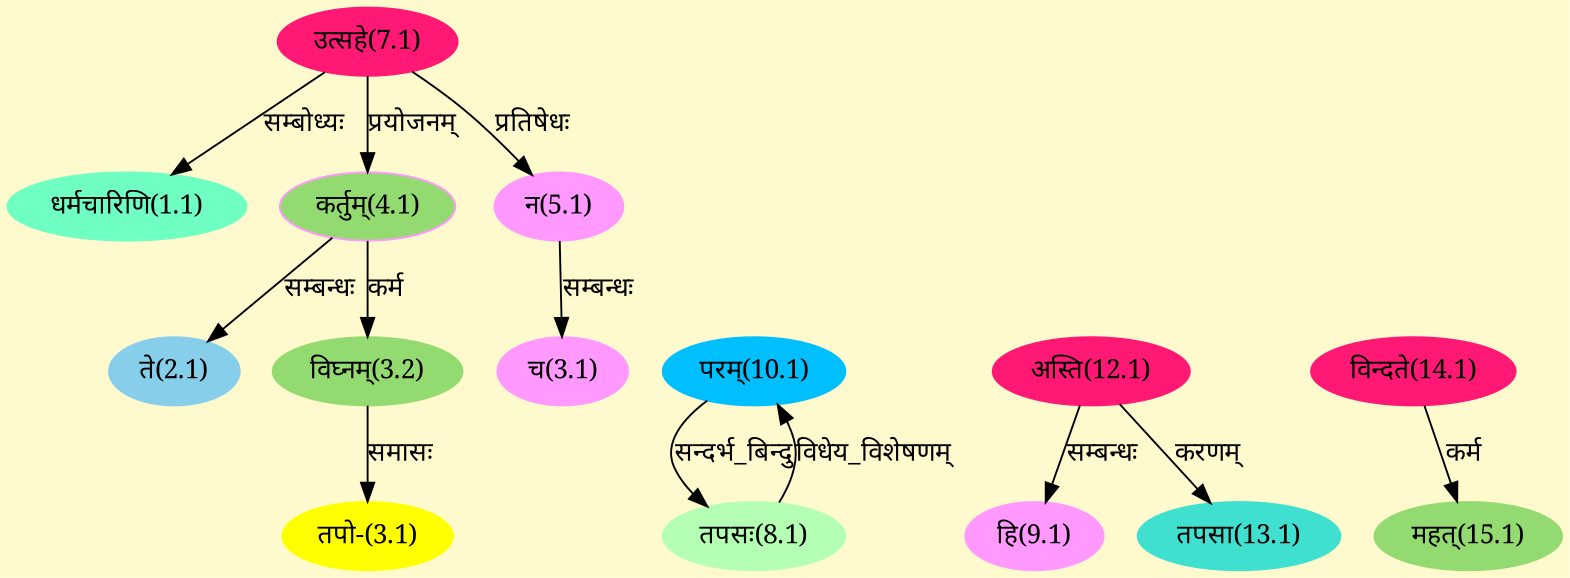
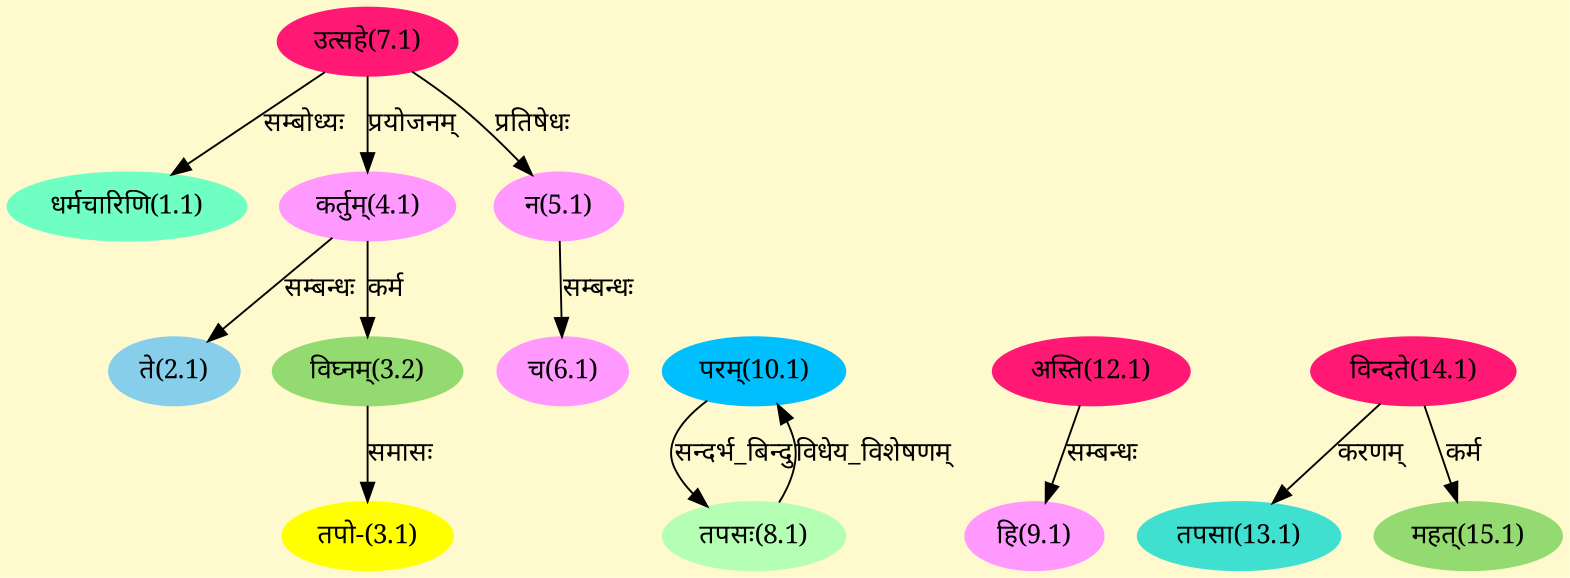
node "कर्तुम्(4.1)": fillcolor #93db70 -> #ff99ff
node "च(3.1)": label "च(3.1)" -> "च(6.1)"
edge "अस्ति(12.1)" -> "तपसा(13.1)": now "विन्दते(14.1)" -> "तपसा(13.1)"
